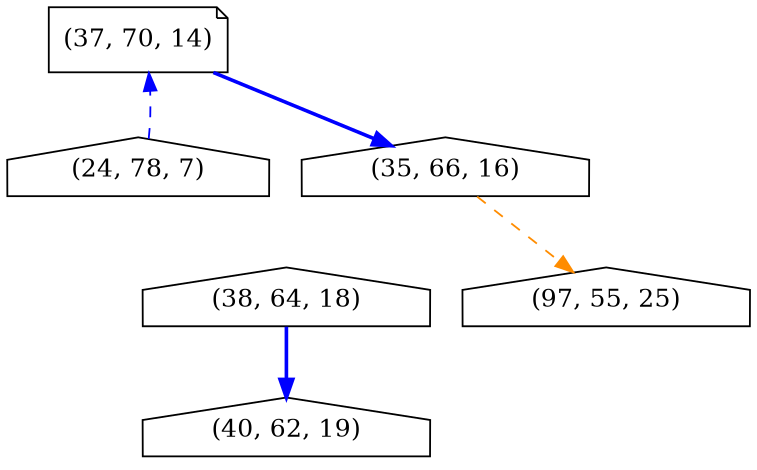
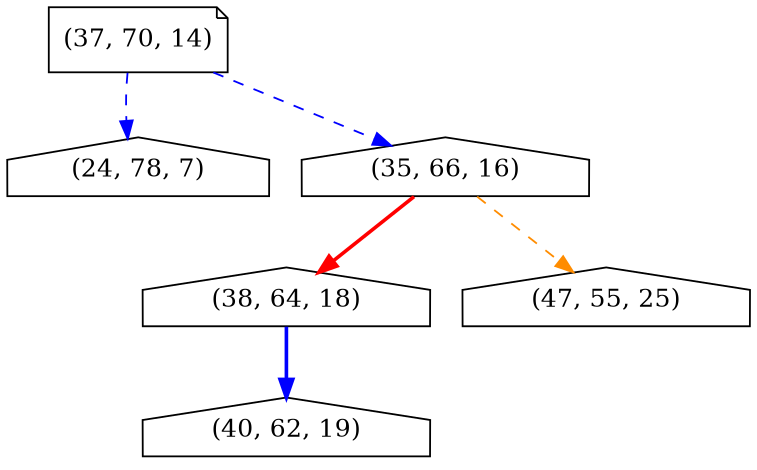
edge "(37, 70, 14)" -> "(35, 66, 16)": style bold -> dashed
edge "(24, 78, 7)" -> "(37, 70, 14)": reversed
edge "(35, 66, 16)" -> "(38, 64, 18)": added
node "(97, 55, 25)": label "(97, 55, 25)" -> "(47, 55, 25)"
